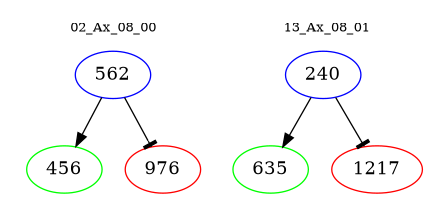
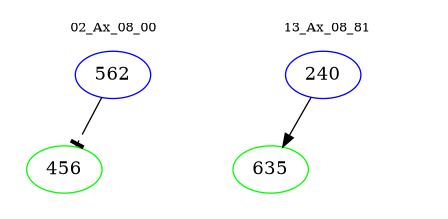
cluster "13_Ax_08_01": label "13_Ax_08_01" -> "13_Ax_08_81"
edge "562" -> "456": arrowhead normal -> tee
node "976": removed
node "1217": removed
